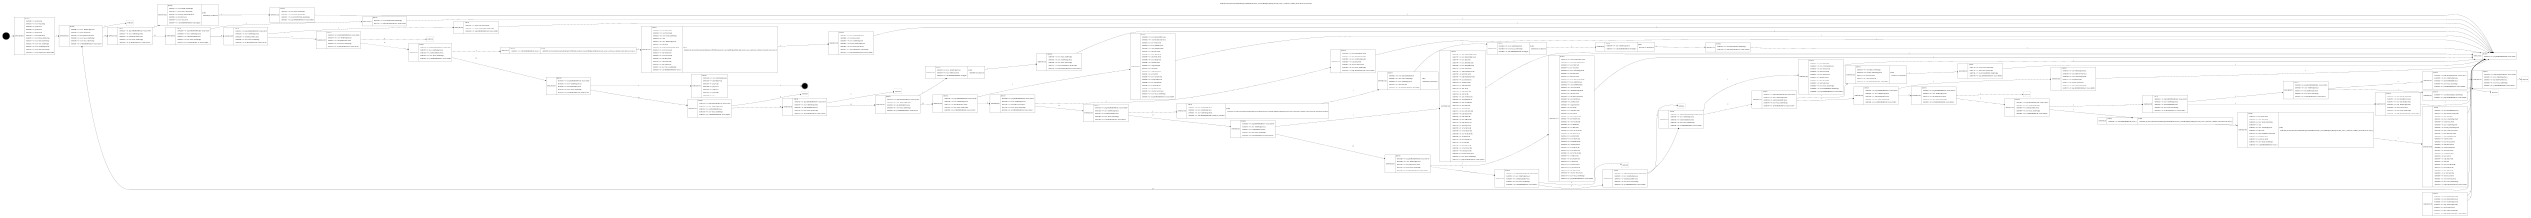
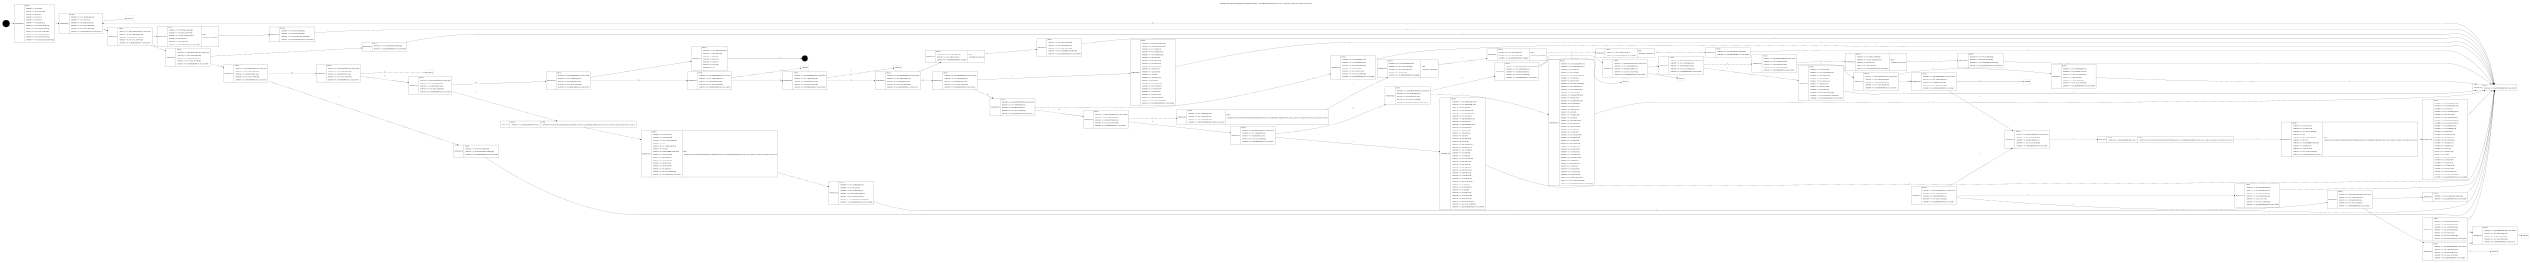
edge "0x401487 [25]" -> "0x4014a0 [25]": reversed
